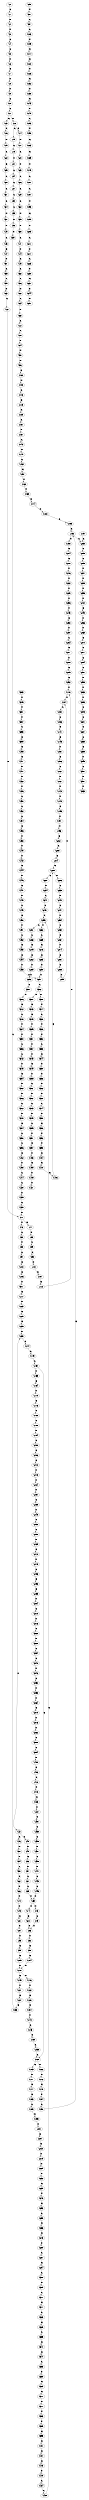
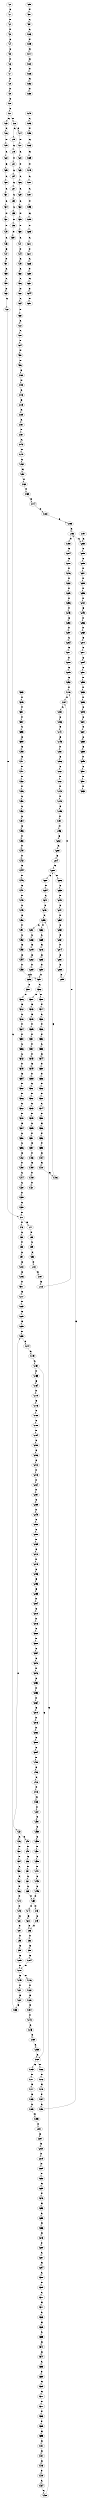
node "S143": removed
